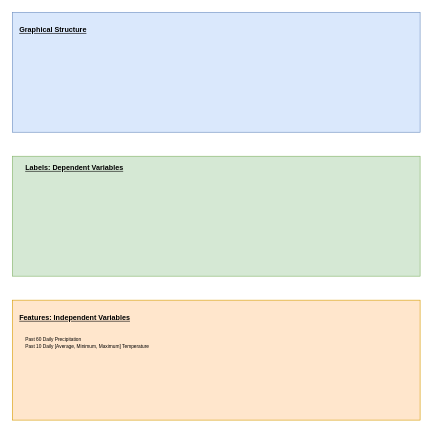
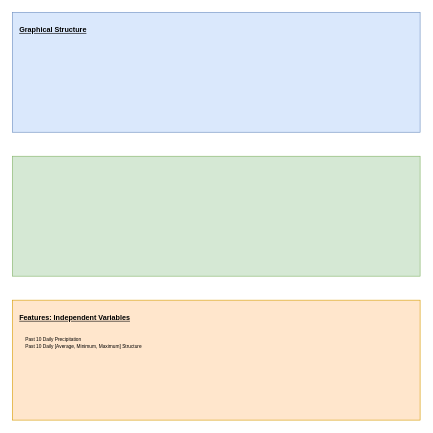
node "Labels: Dependent Variables": removed
node "Past 60 Daily Precipitation": label "Past 60 Daily Precipitation" -> "Past 10 Daily Precipitation"
node "Past 10 Daily [Average, Minimum, Maximum] Temperature": label "Past 10 Daily [Average, Minimum, Maximum] Temperature" -> "Past 10 Daily [Average, Minimum, Maximum] Structure"
